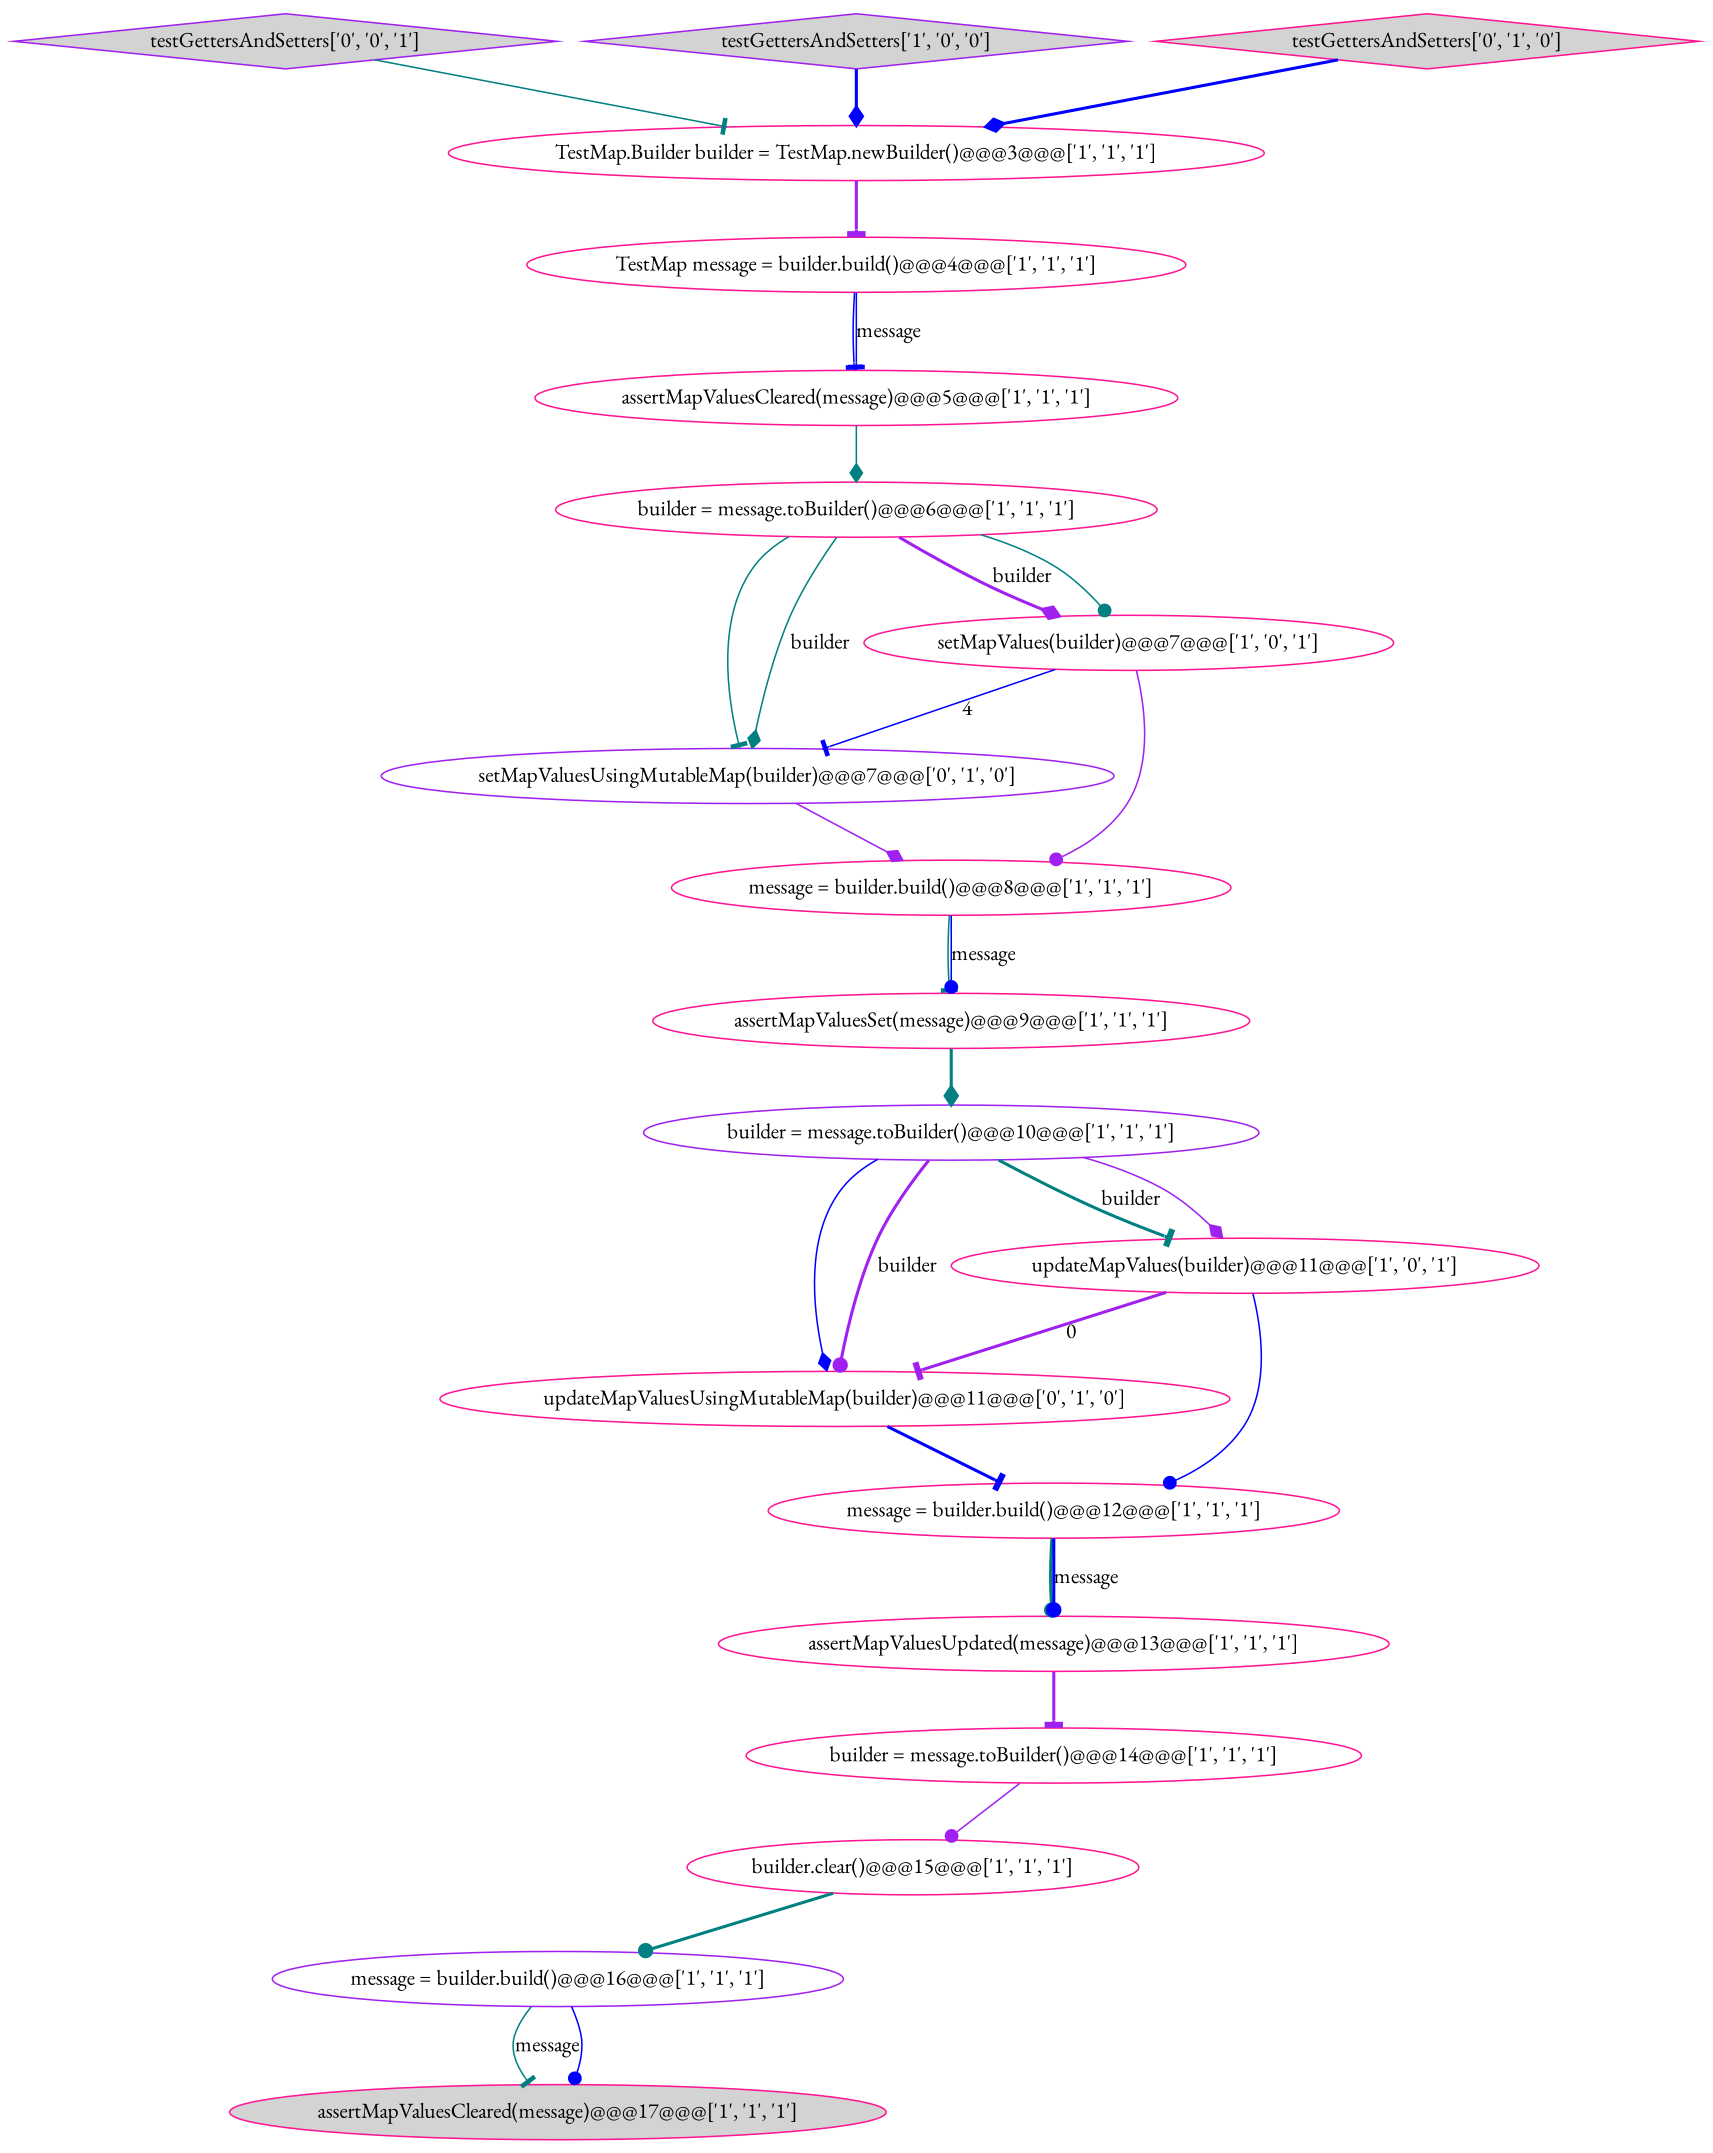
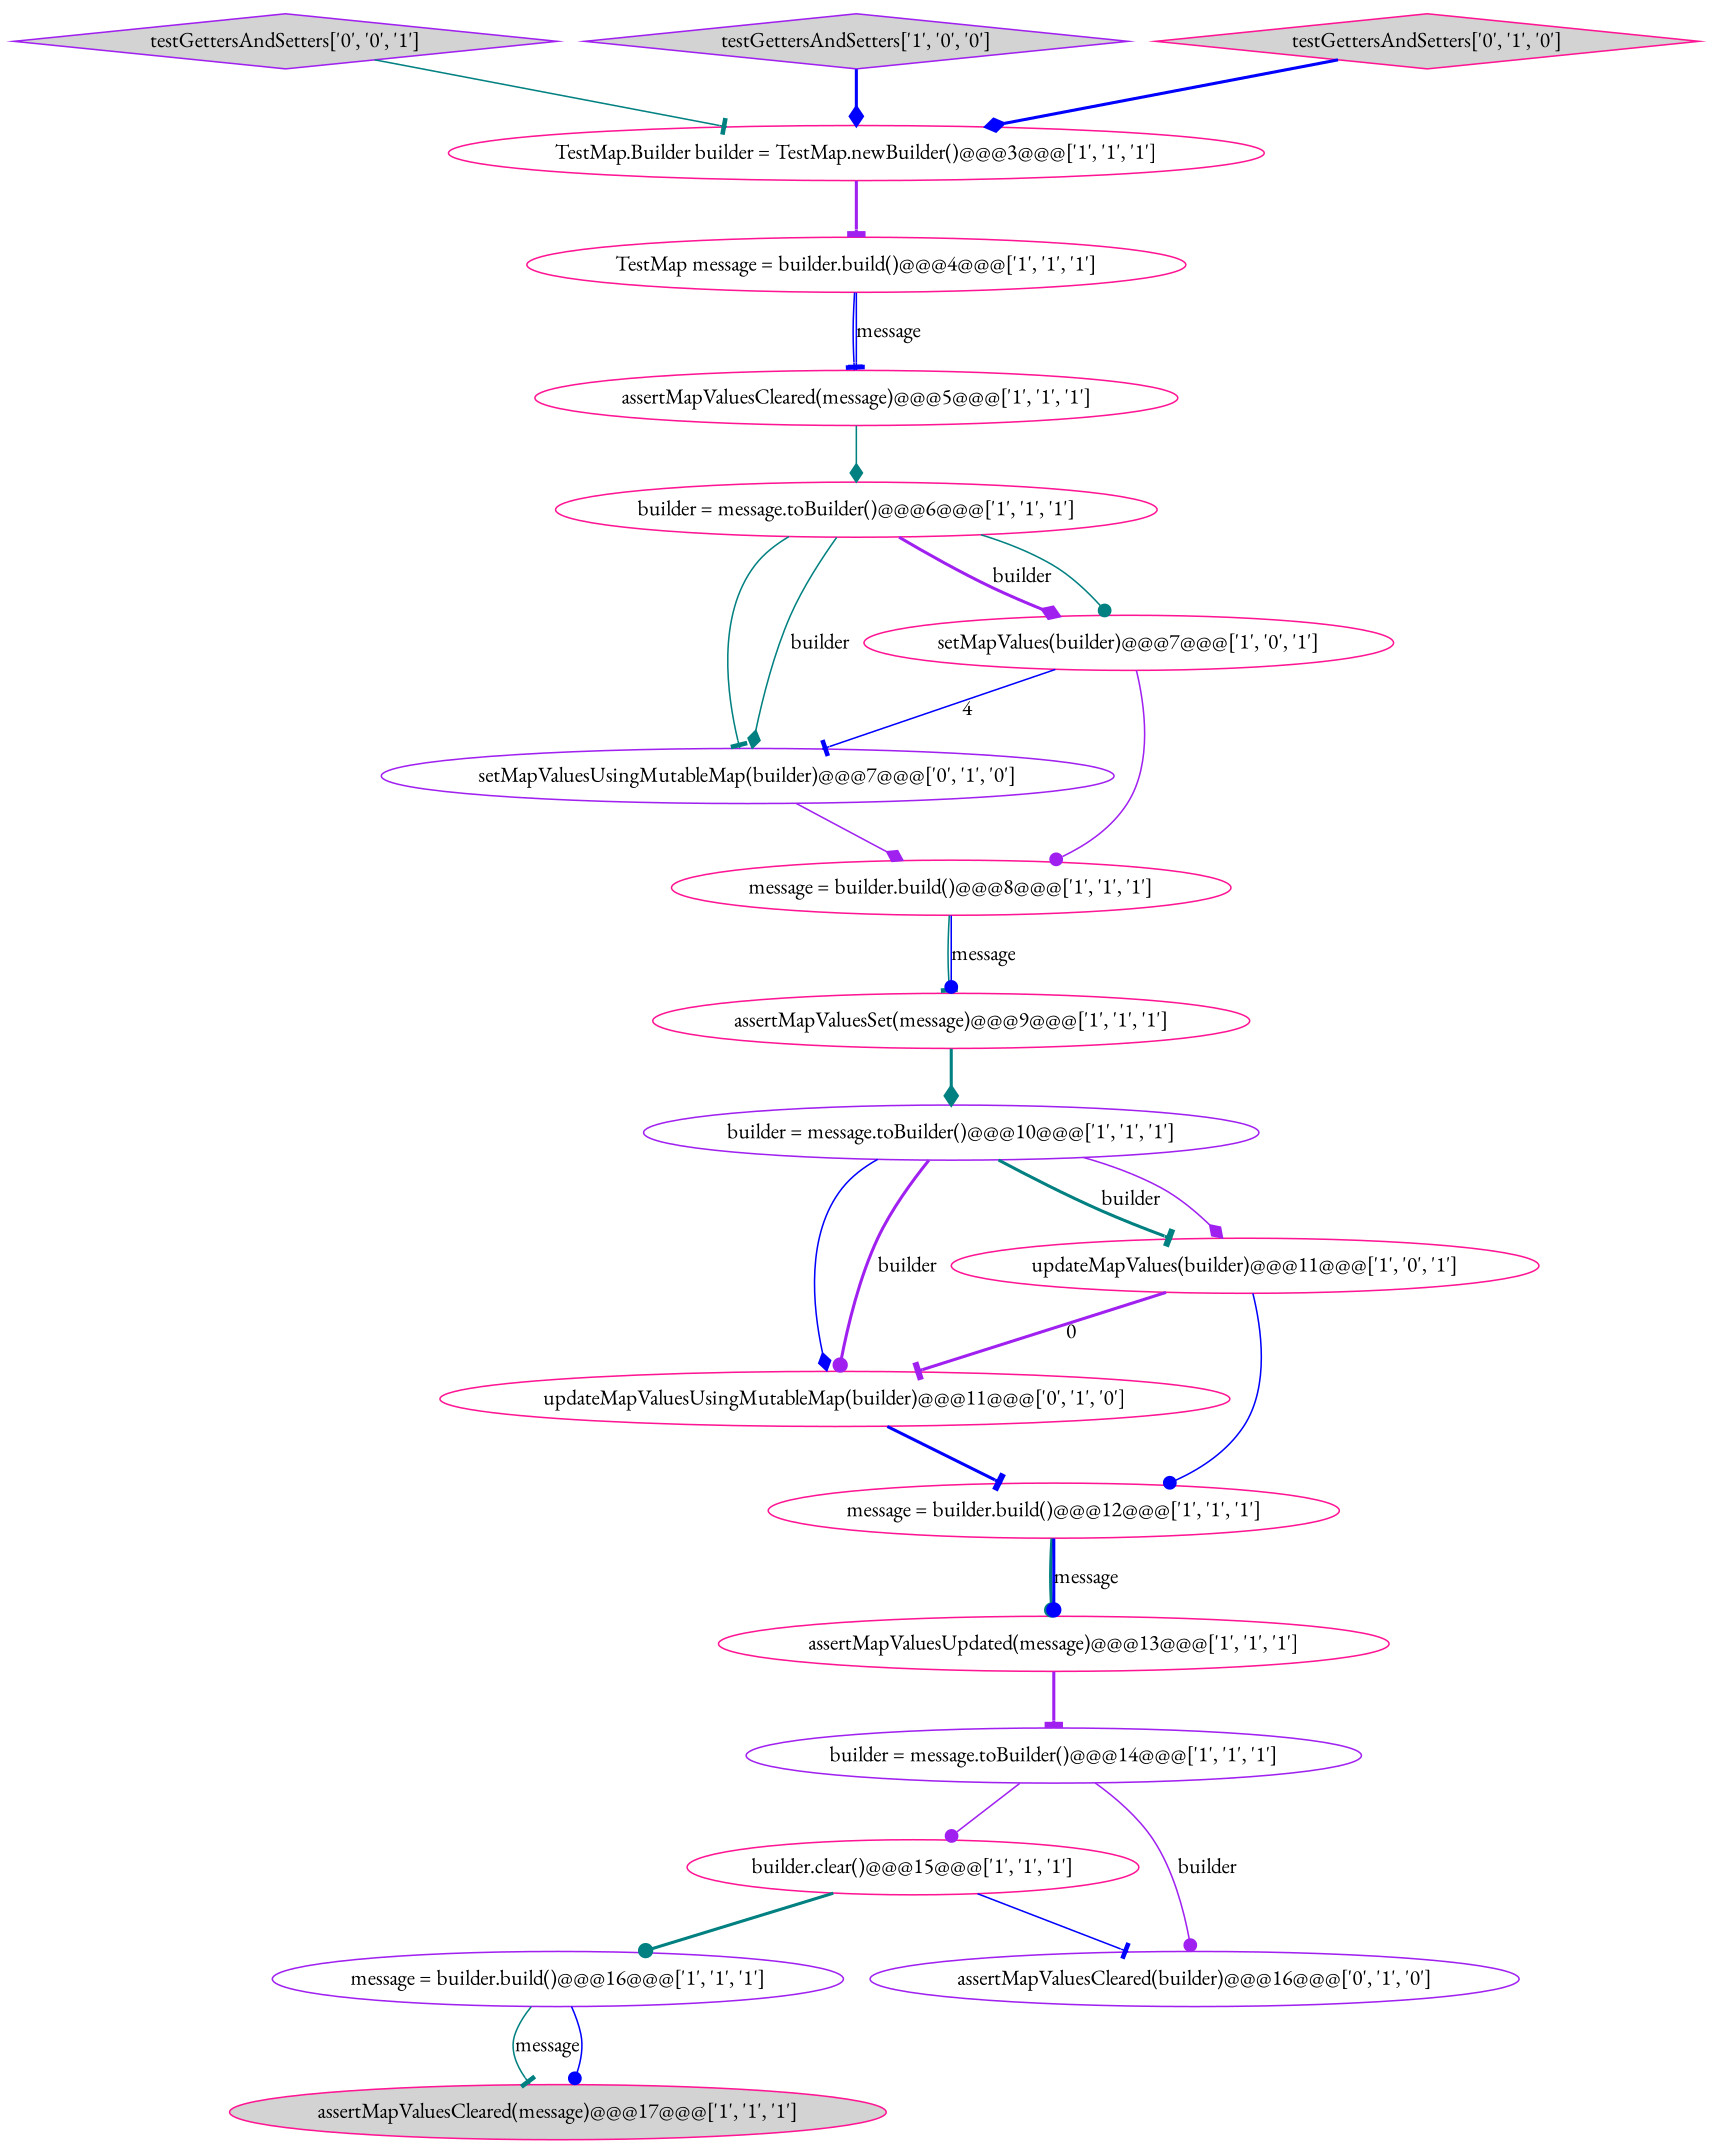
node "builder = message.toBuilder()@@@14@@@['1', '1', '1']": color deeppink -> purple
node "assertMapValuesCleared(builder)@@@16@@@['0', '1', '0']": added
